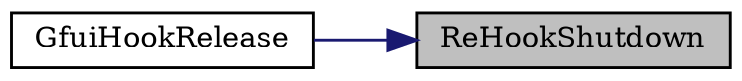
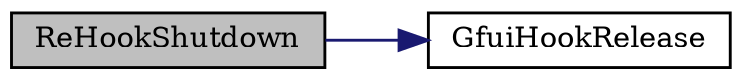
edge "GfuiHookRelease" -> "ReHookShutdown": reversed
